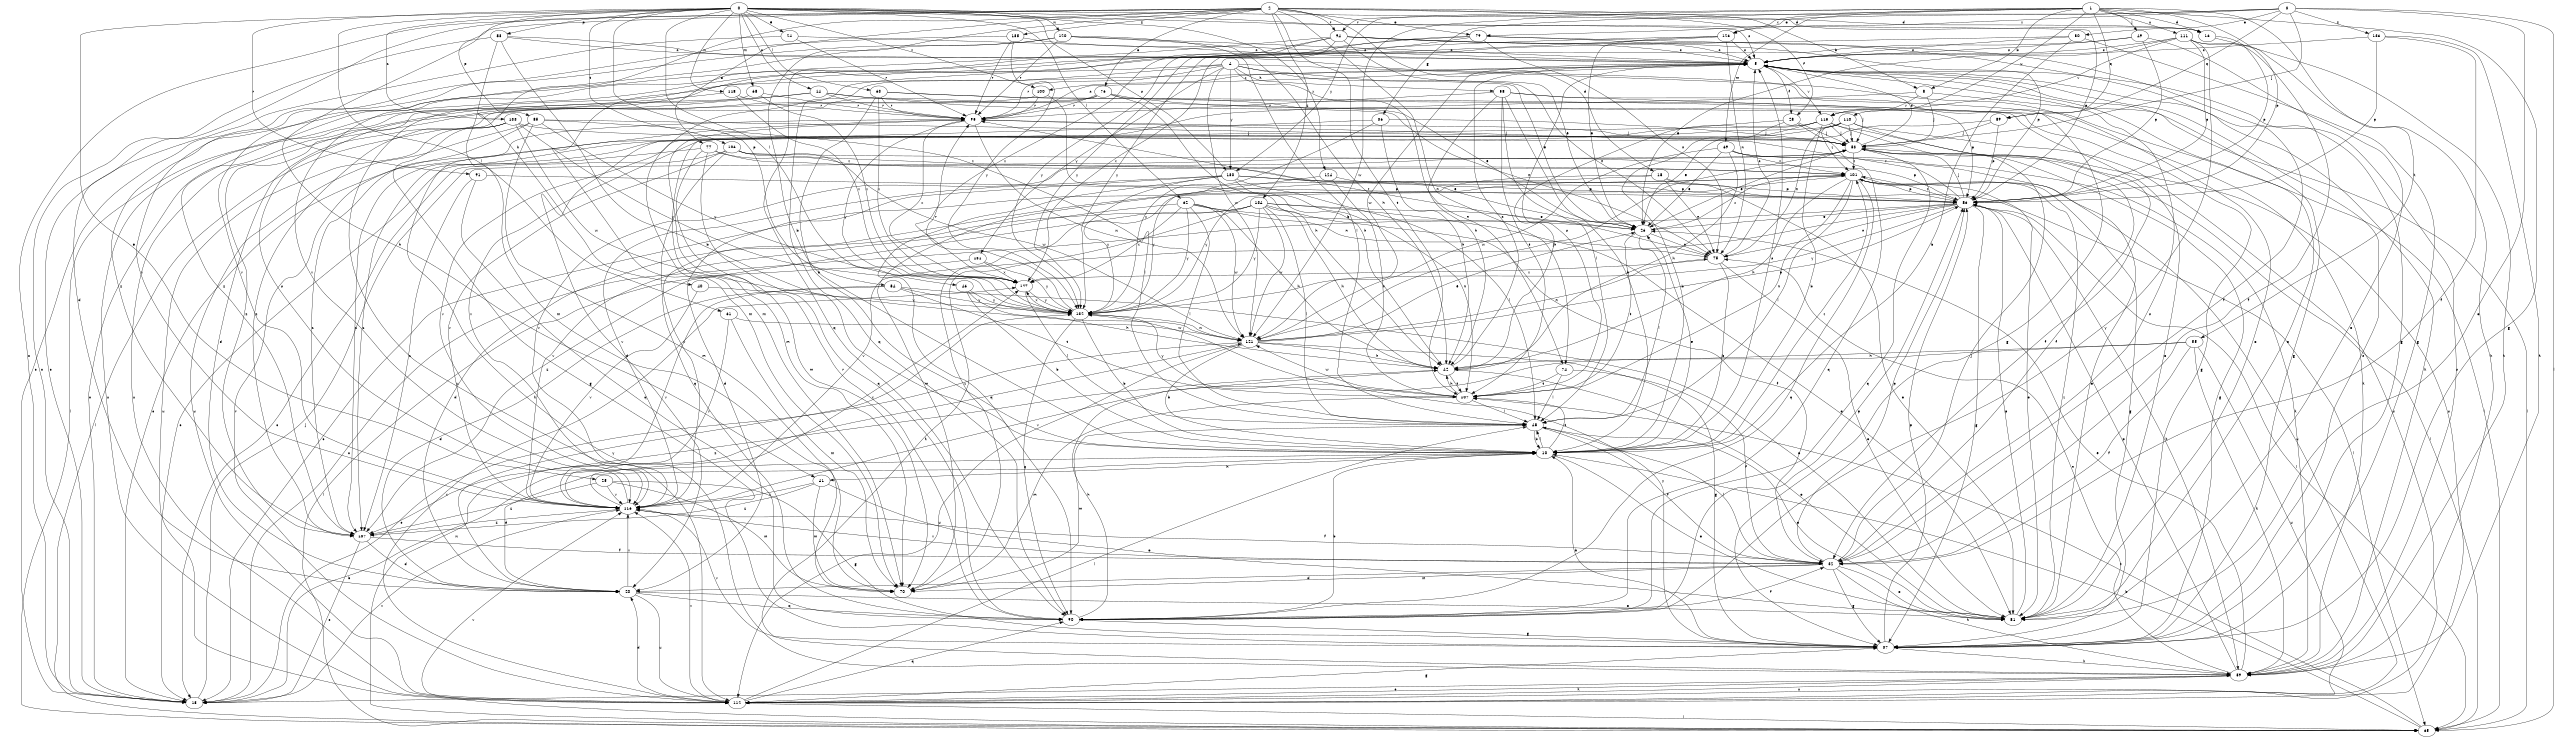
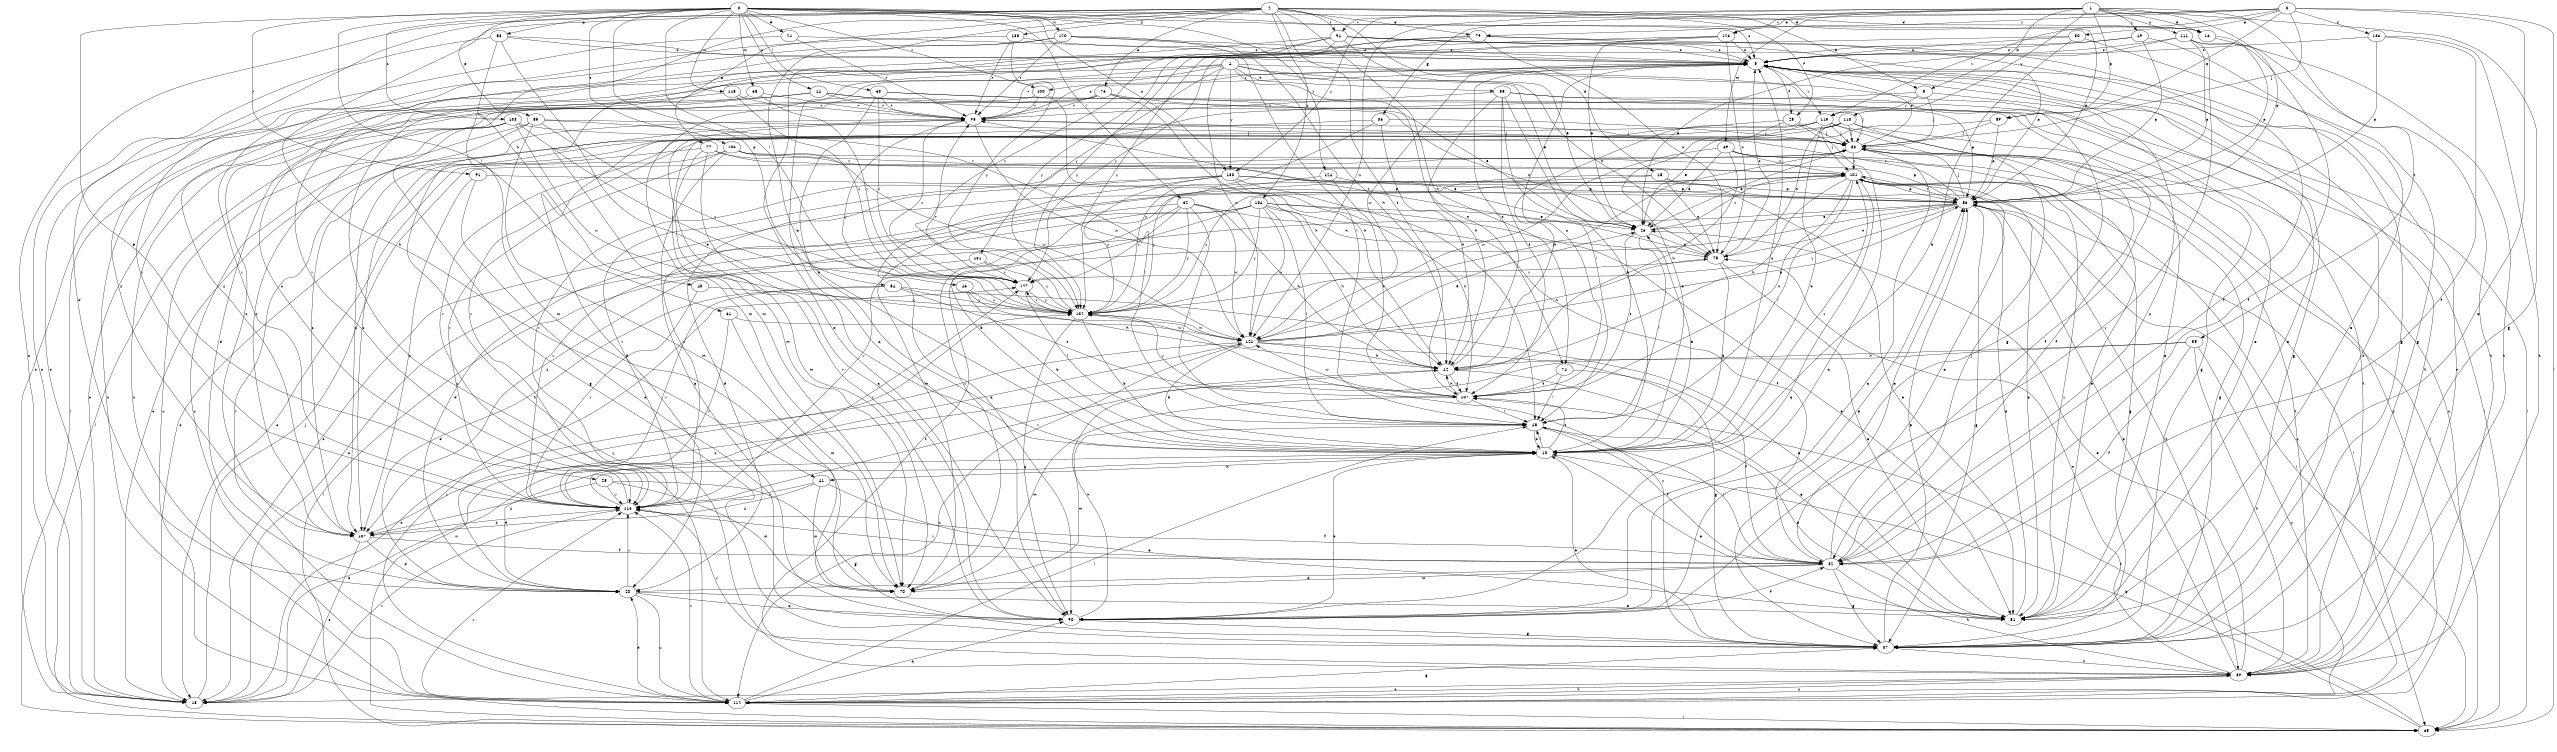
edge "111" -> "115": now "3" -> "115"
edge "62" -> "26": now "62" -> "10"
edge "32" -> "81": now "32" -> "101"
